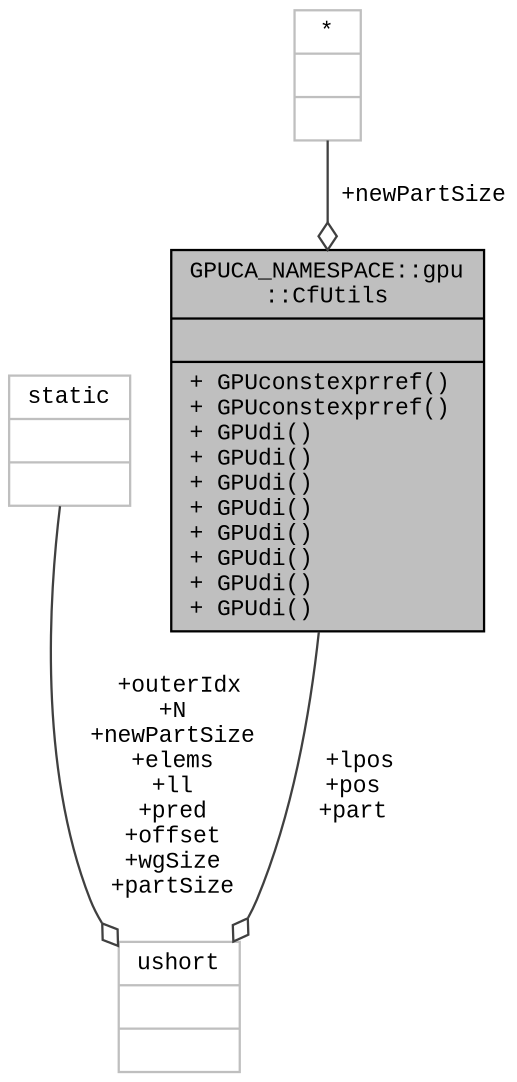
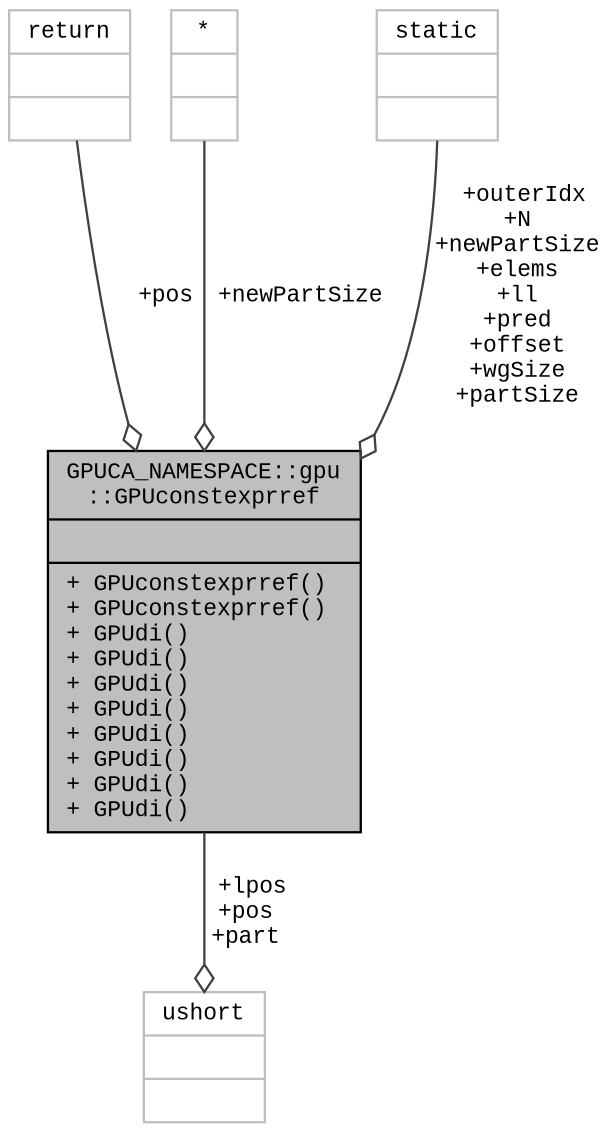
node "return": added
node "GPUCA_NAMESPACE::gpu": text "::CfUtils" -> "::GPUconstexprref"
edge "static" -> "ushort": now "static" -> "GPUCA_NAMESPACE::gpu"
